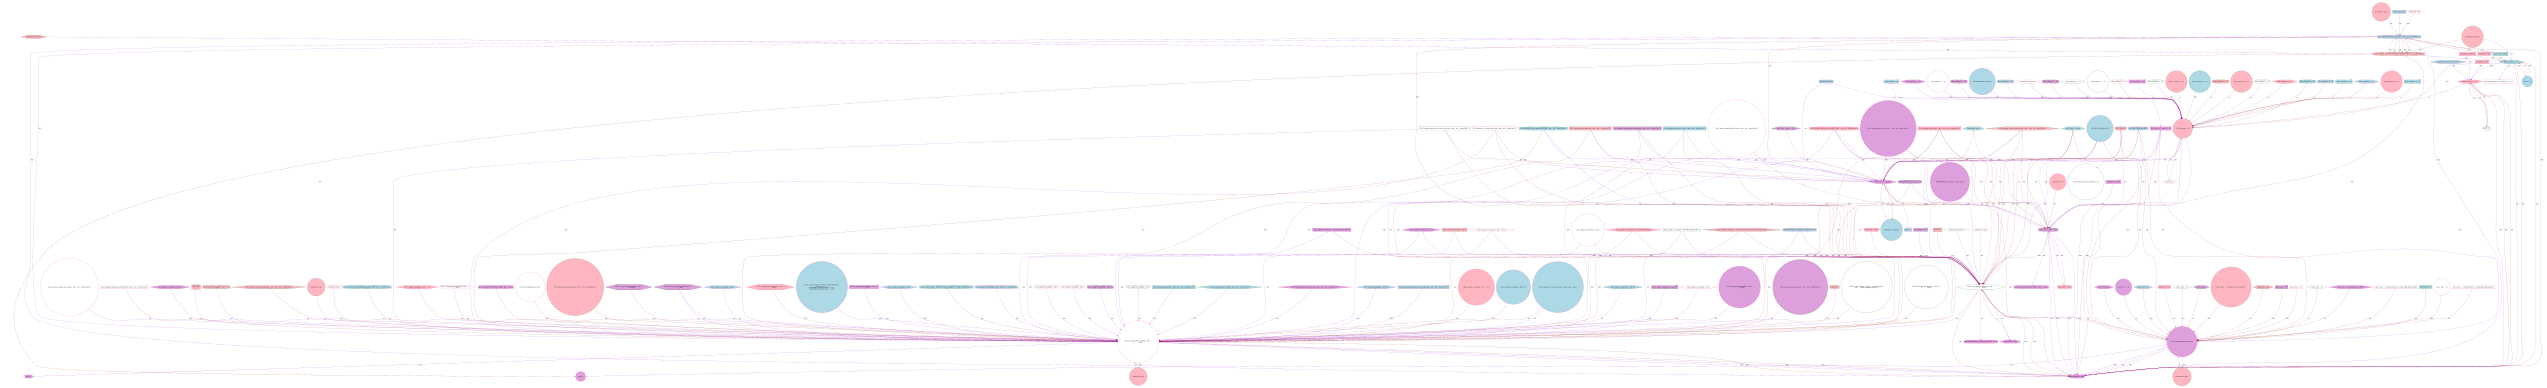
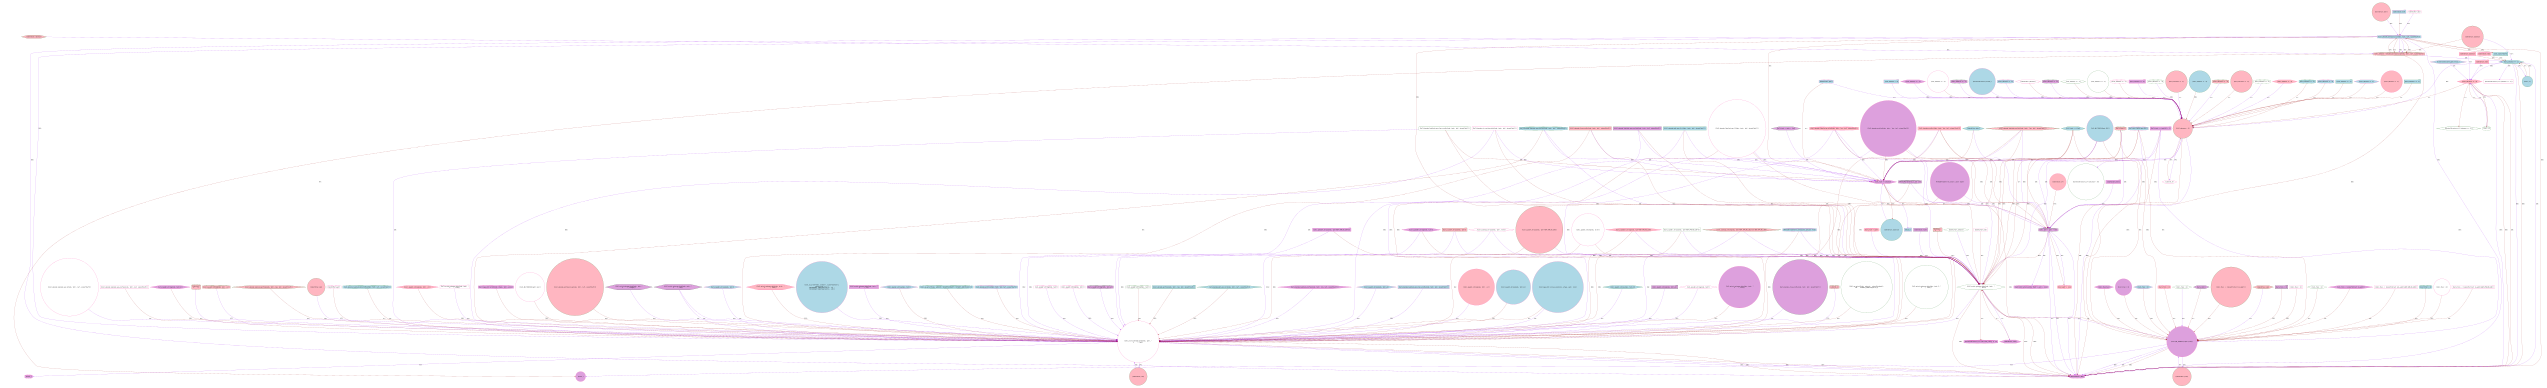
edge "(Call,advance = 0)" -> "(Call,tptr += tptr[0] + 1)": now "(Call,advance = 0)" -> "(Call,advance < 0)"
node "(ControlStructure,if (advance == -2))": added
node "(Call,ipaddr_string(ndo, tptr+BGP_VPN_RD_LEN))": added
